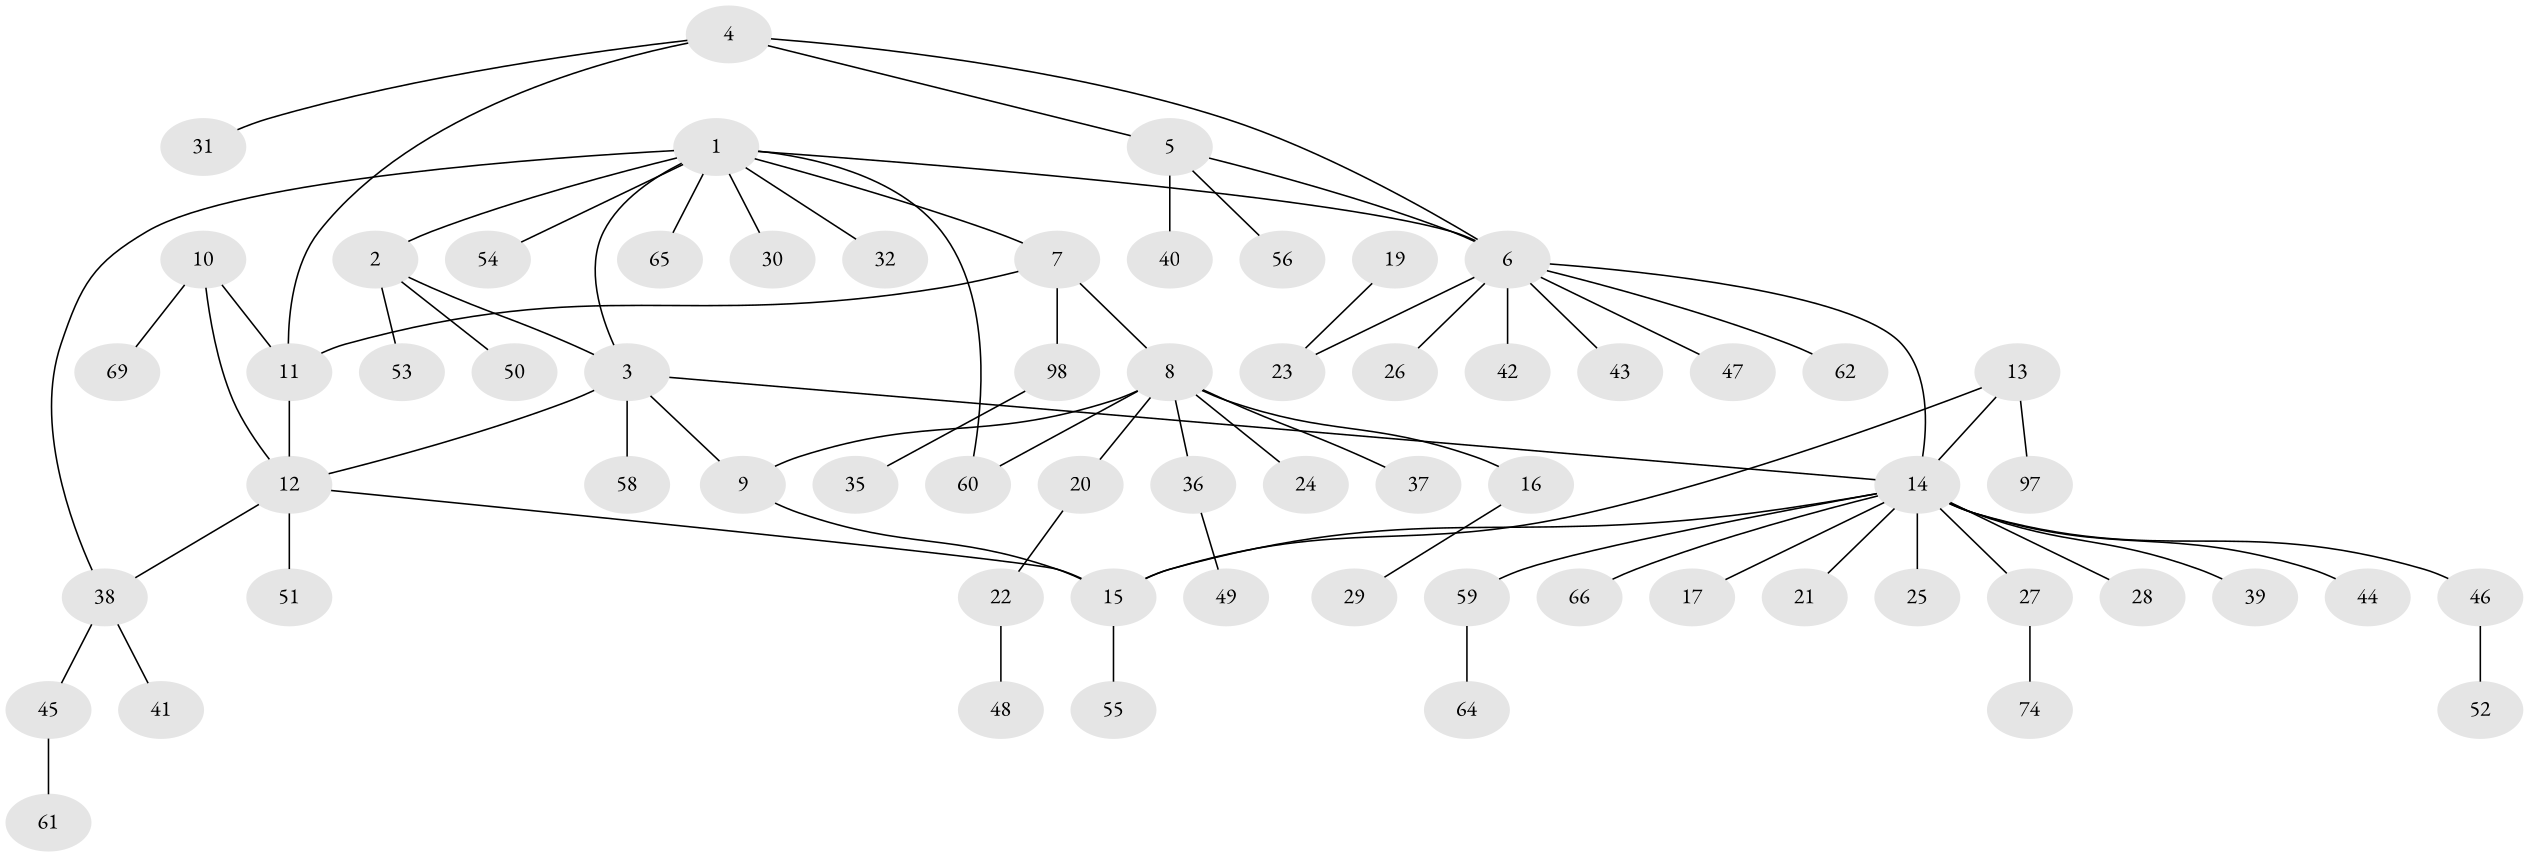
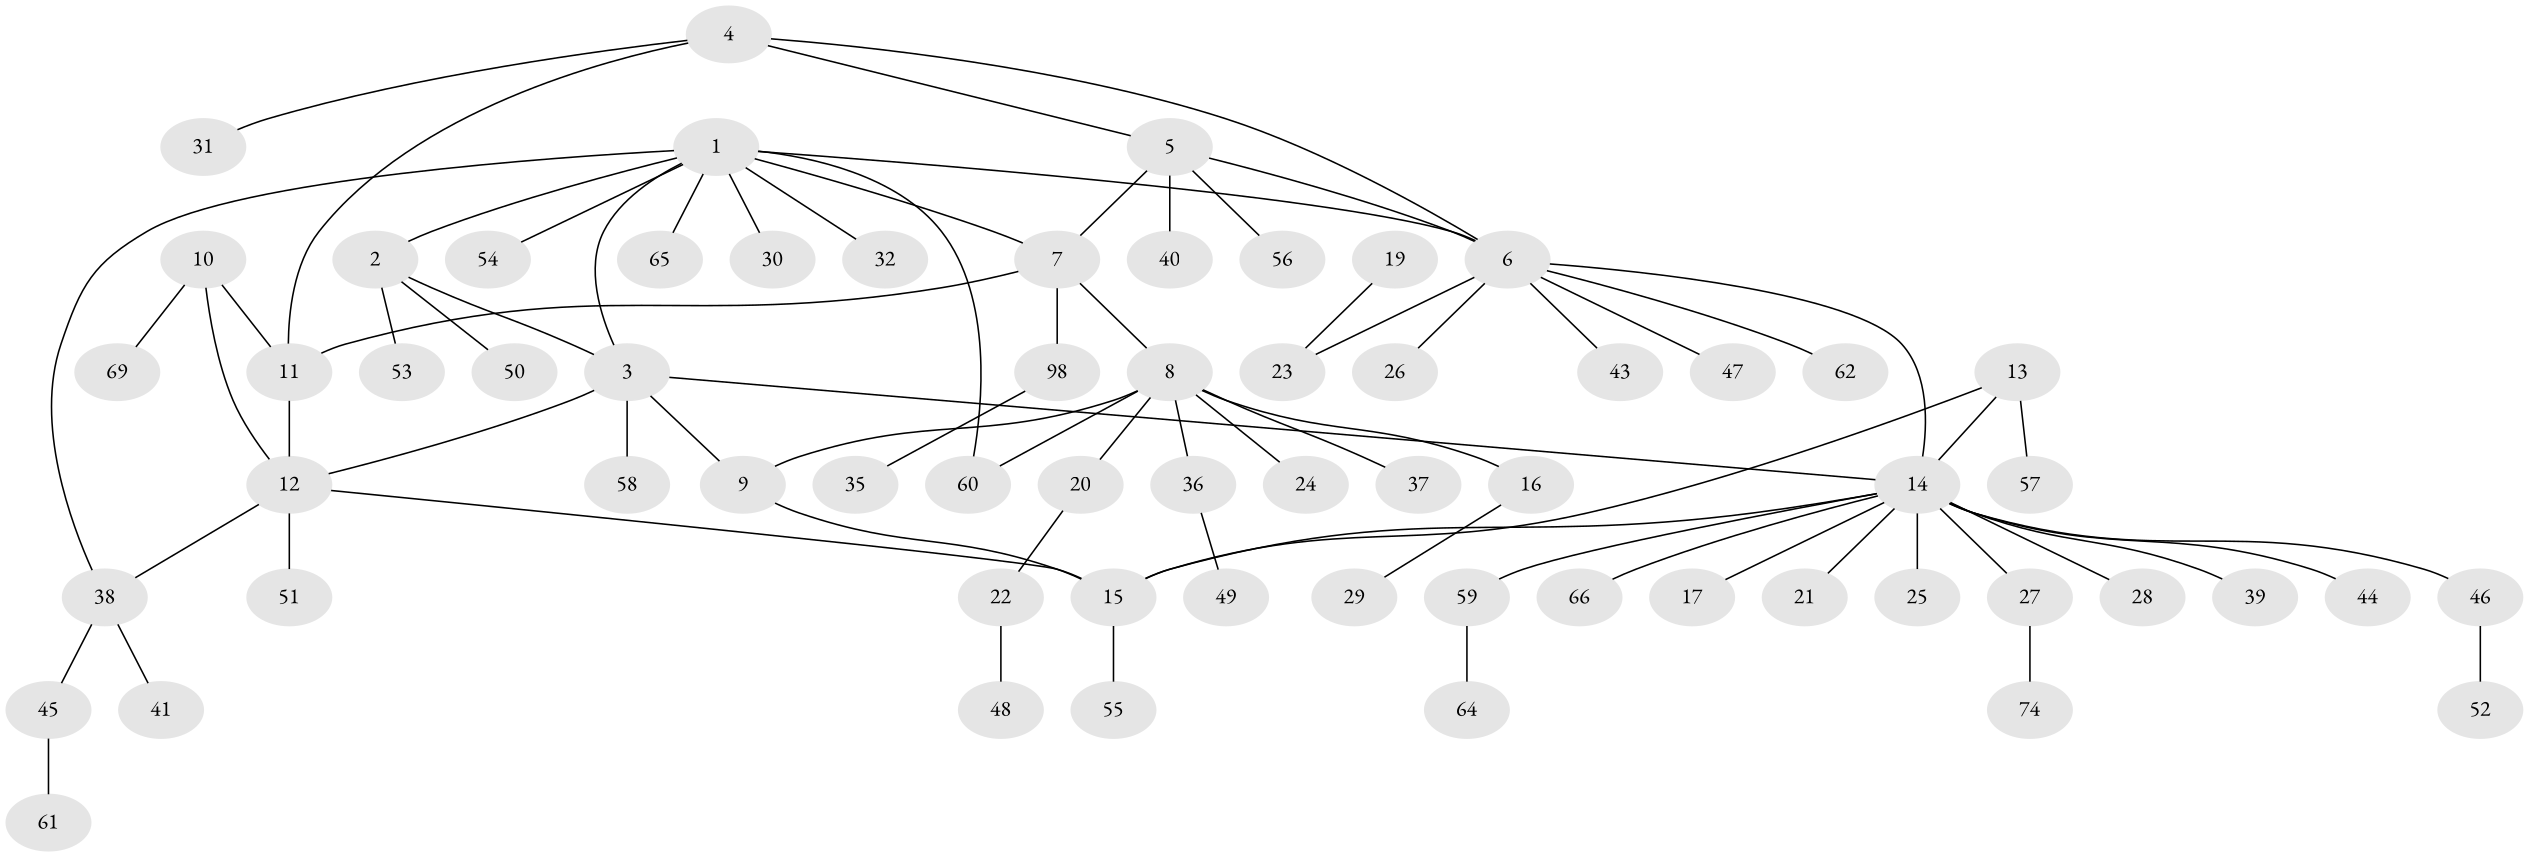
edge "5" -- "7": added
node "42": removed
node "97": label "97" -> "57"
